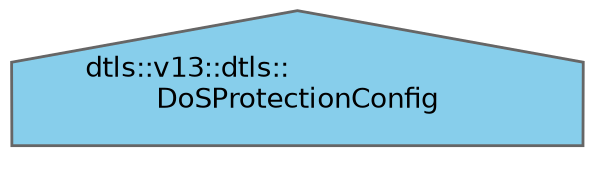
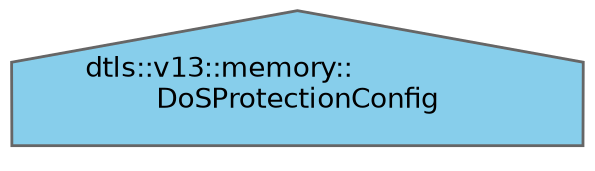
node "dtls::v13::dtls:: DoSProtectionConfig": label "dtls::v13::dtls:: DoSProtectionConfig" -> "dtls::v13::memory:: DoSProtectionConfig"
